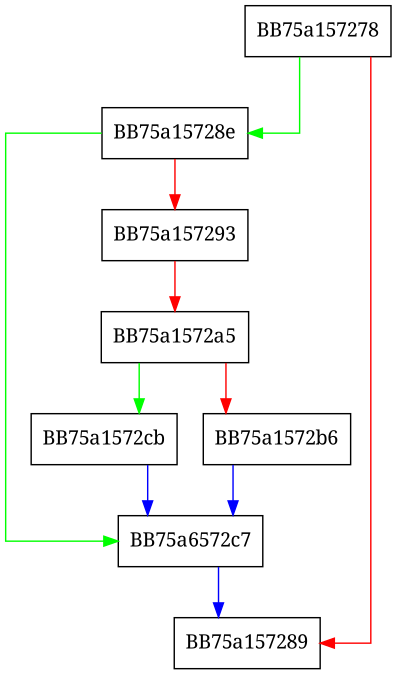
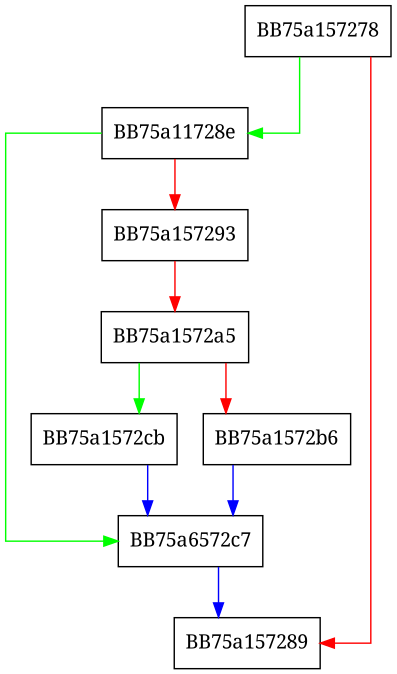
node "BB75a15728e": label "BB75a15728e" -> "BB75a11728e"
